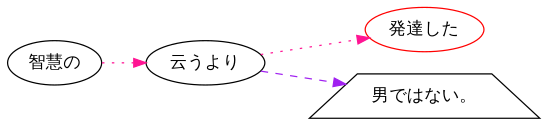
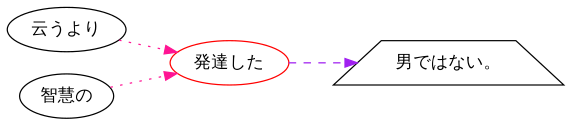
edge "智慧の" -> "云うより": now "智慧の" -> "発達した"
edge "云うより" -> "男ではない。": now "発達した" -> "男ではない。"
